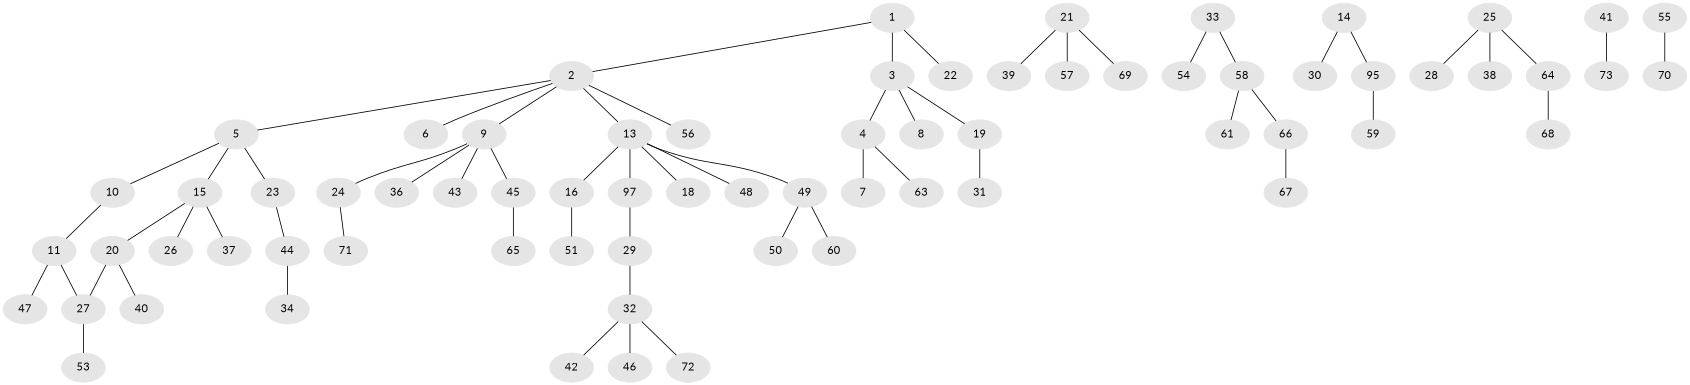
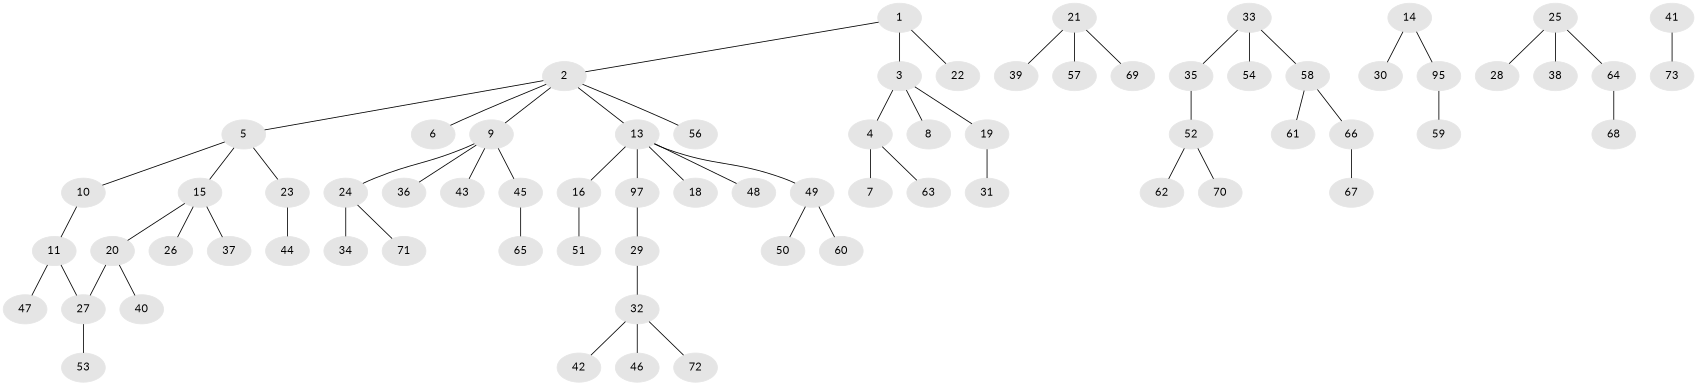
node "55": label "55" -> "52"
node "35": added
node "62": added
edge "44" -- "34": now "24" -- "34"
